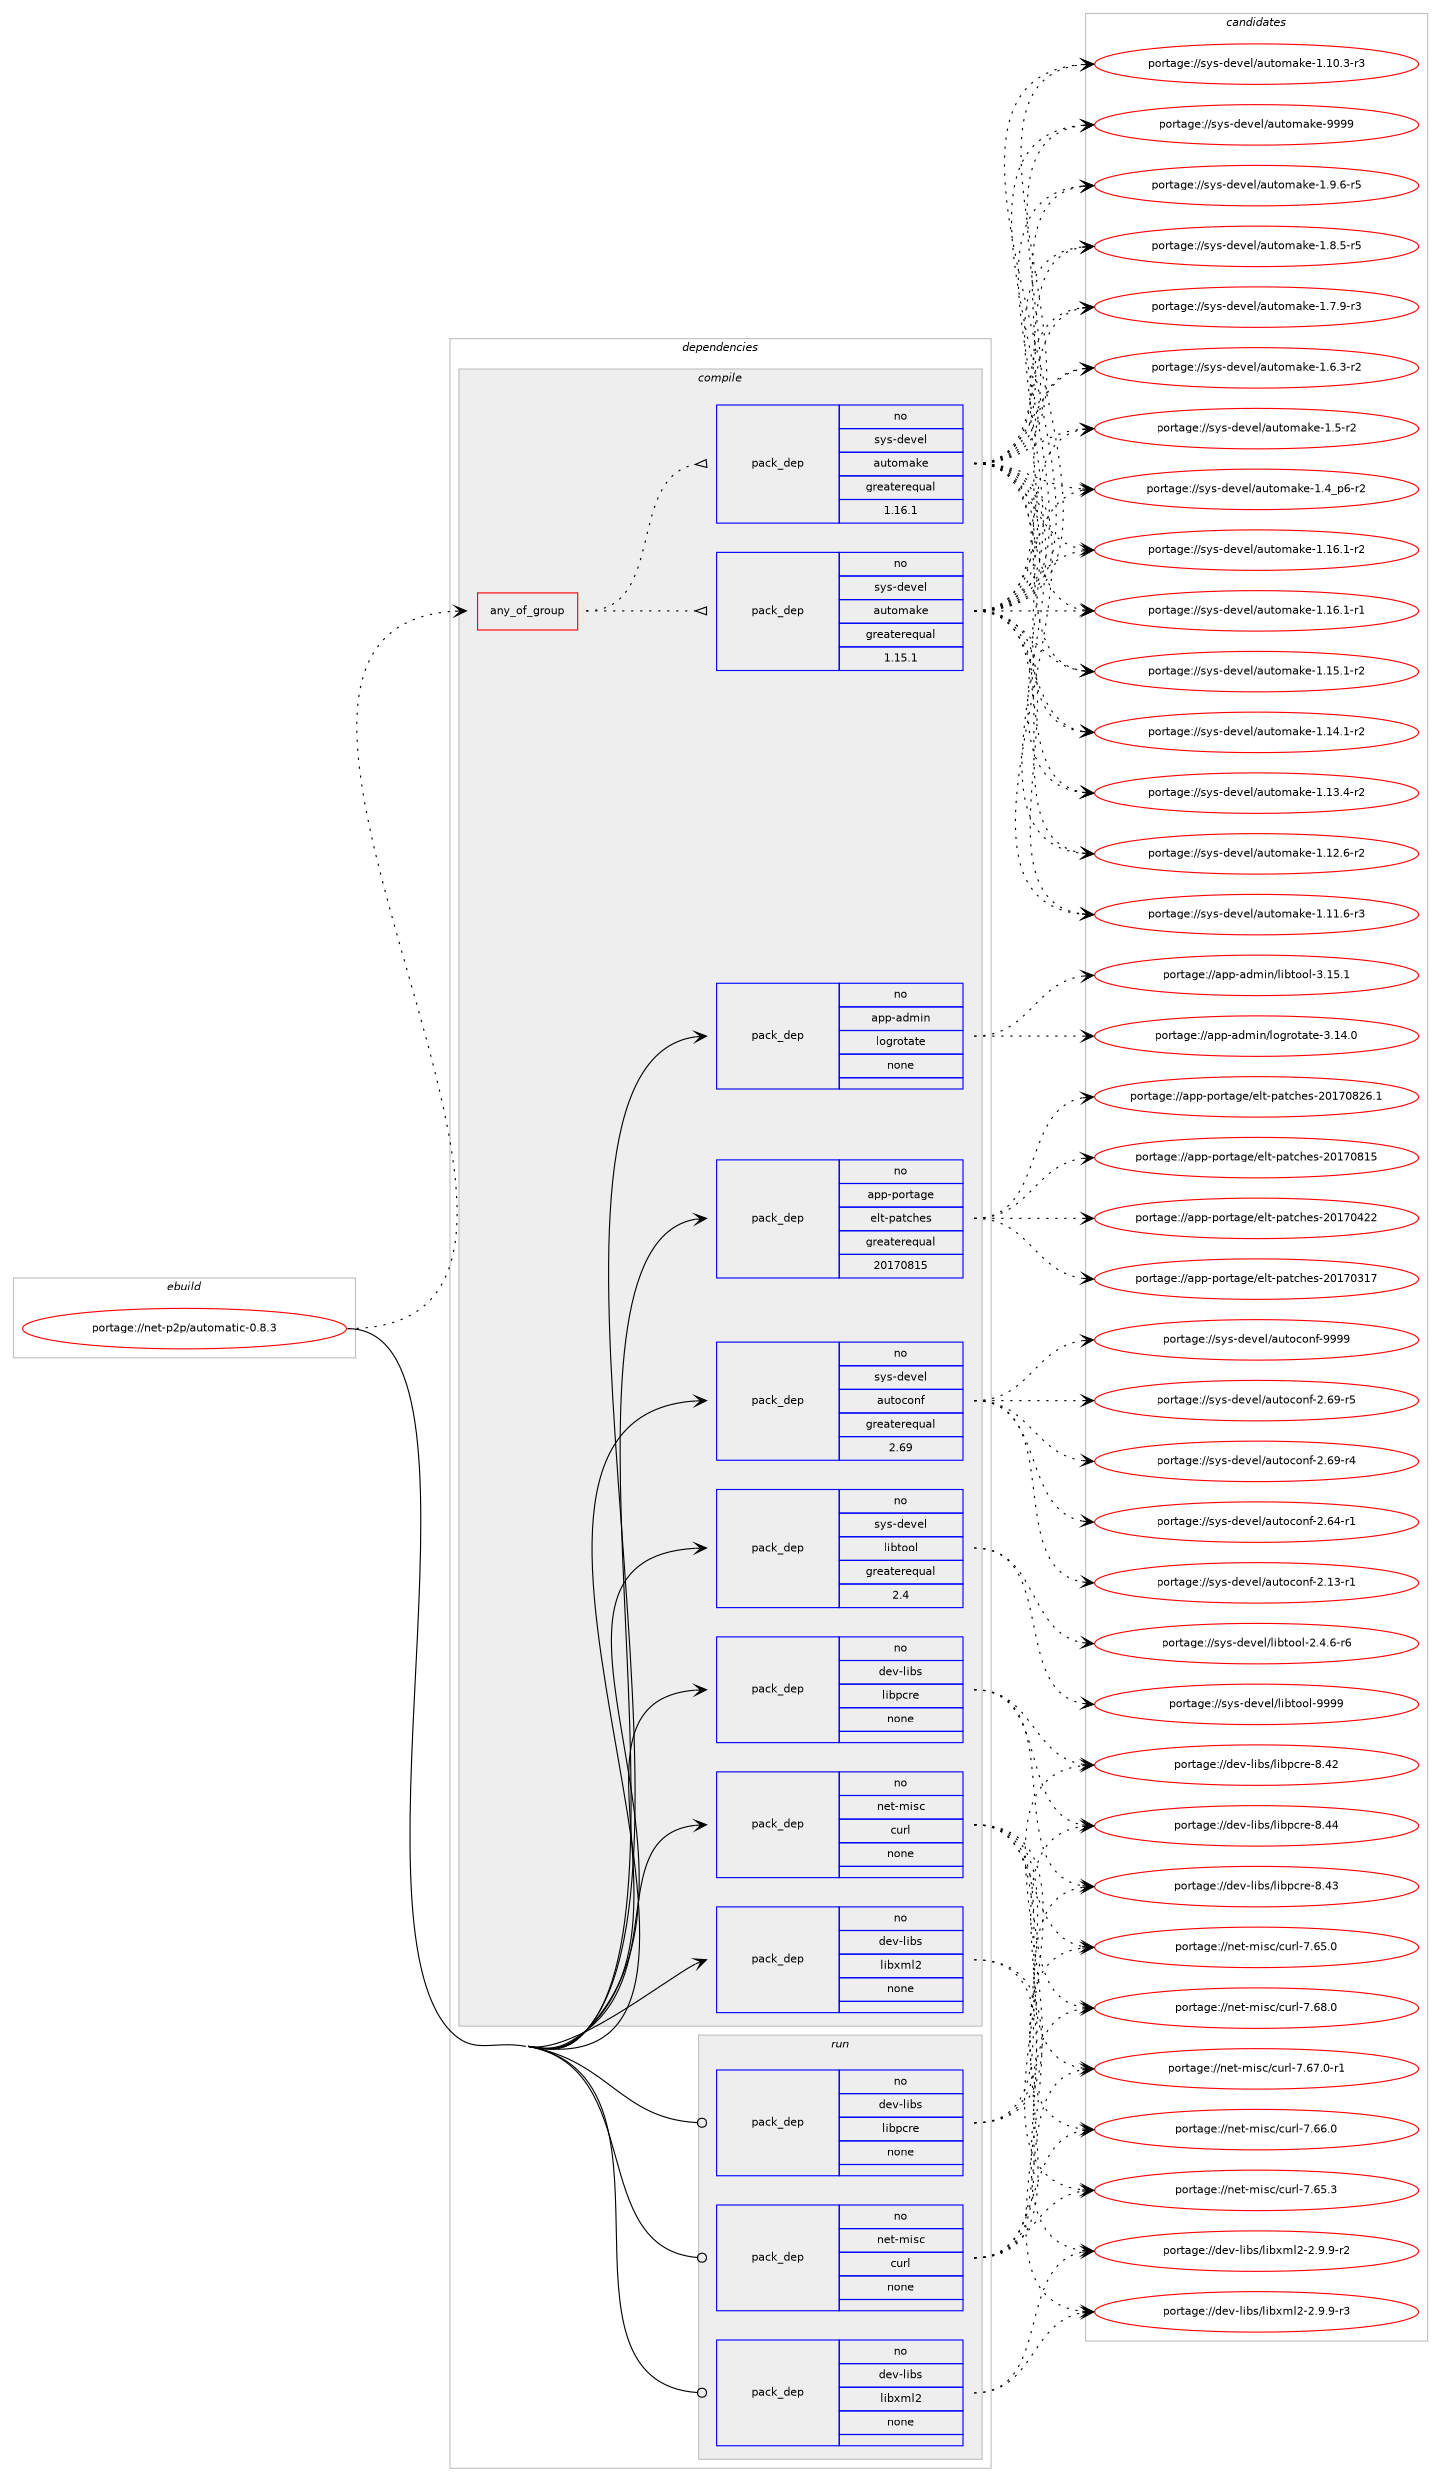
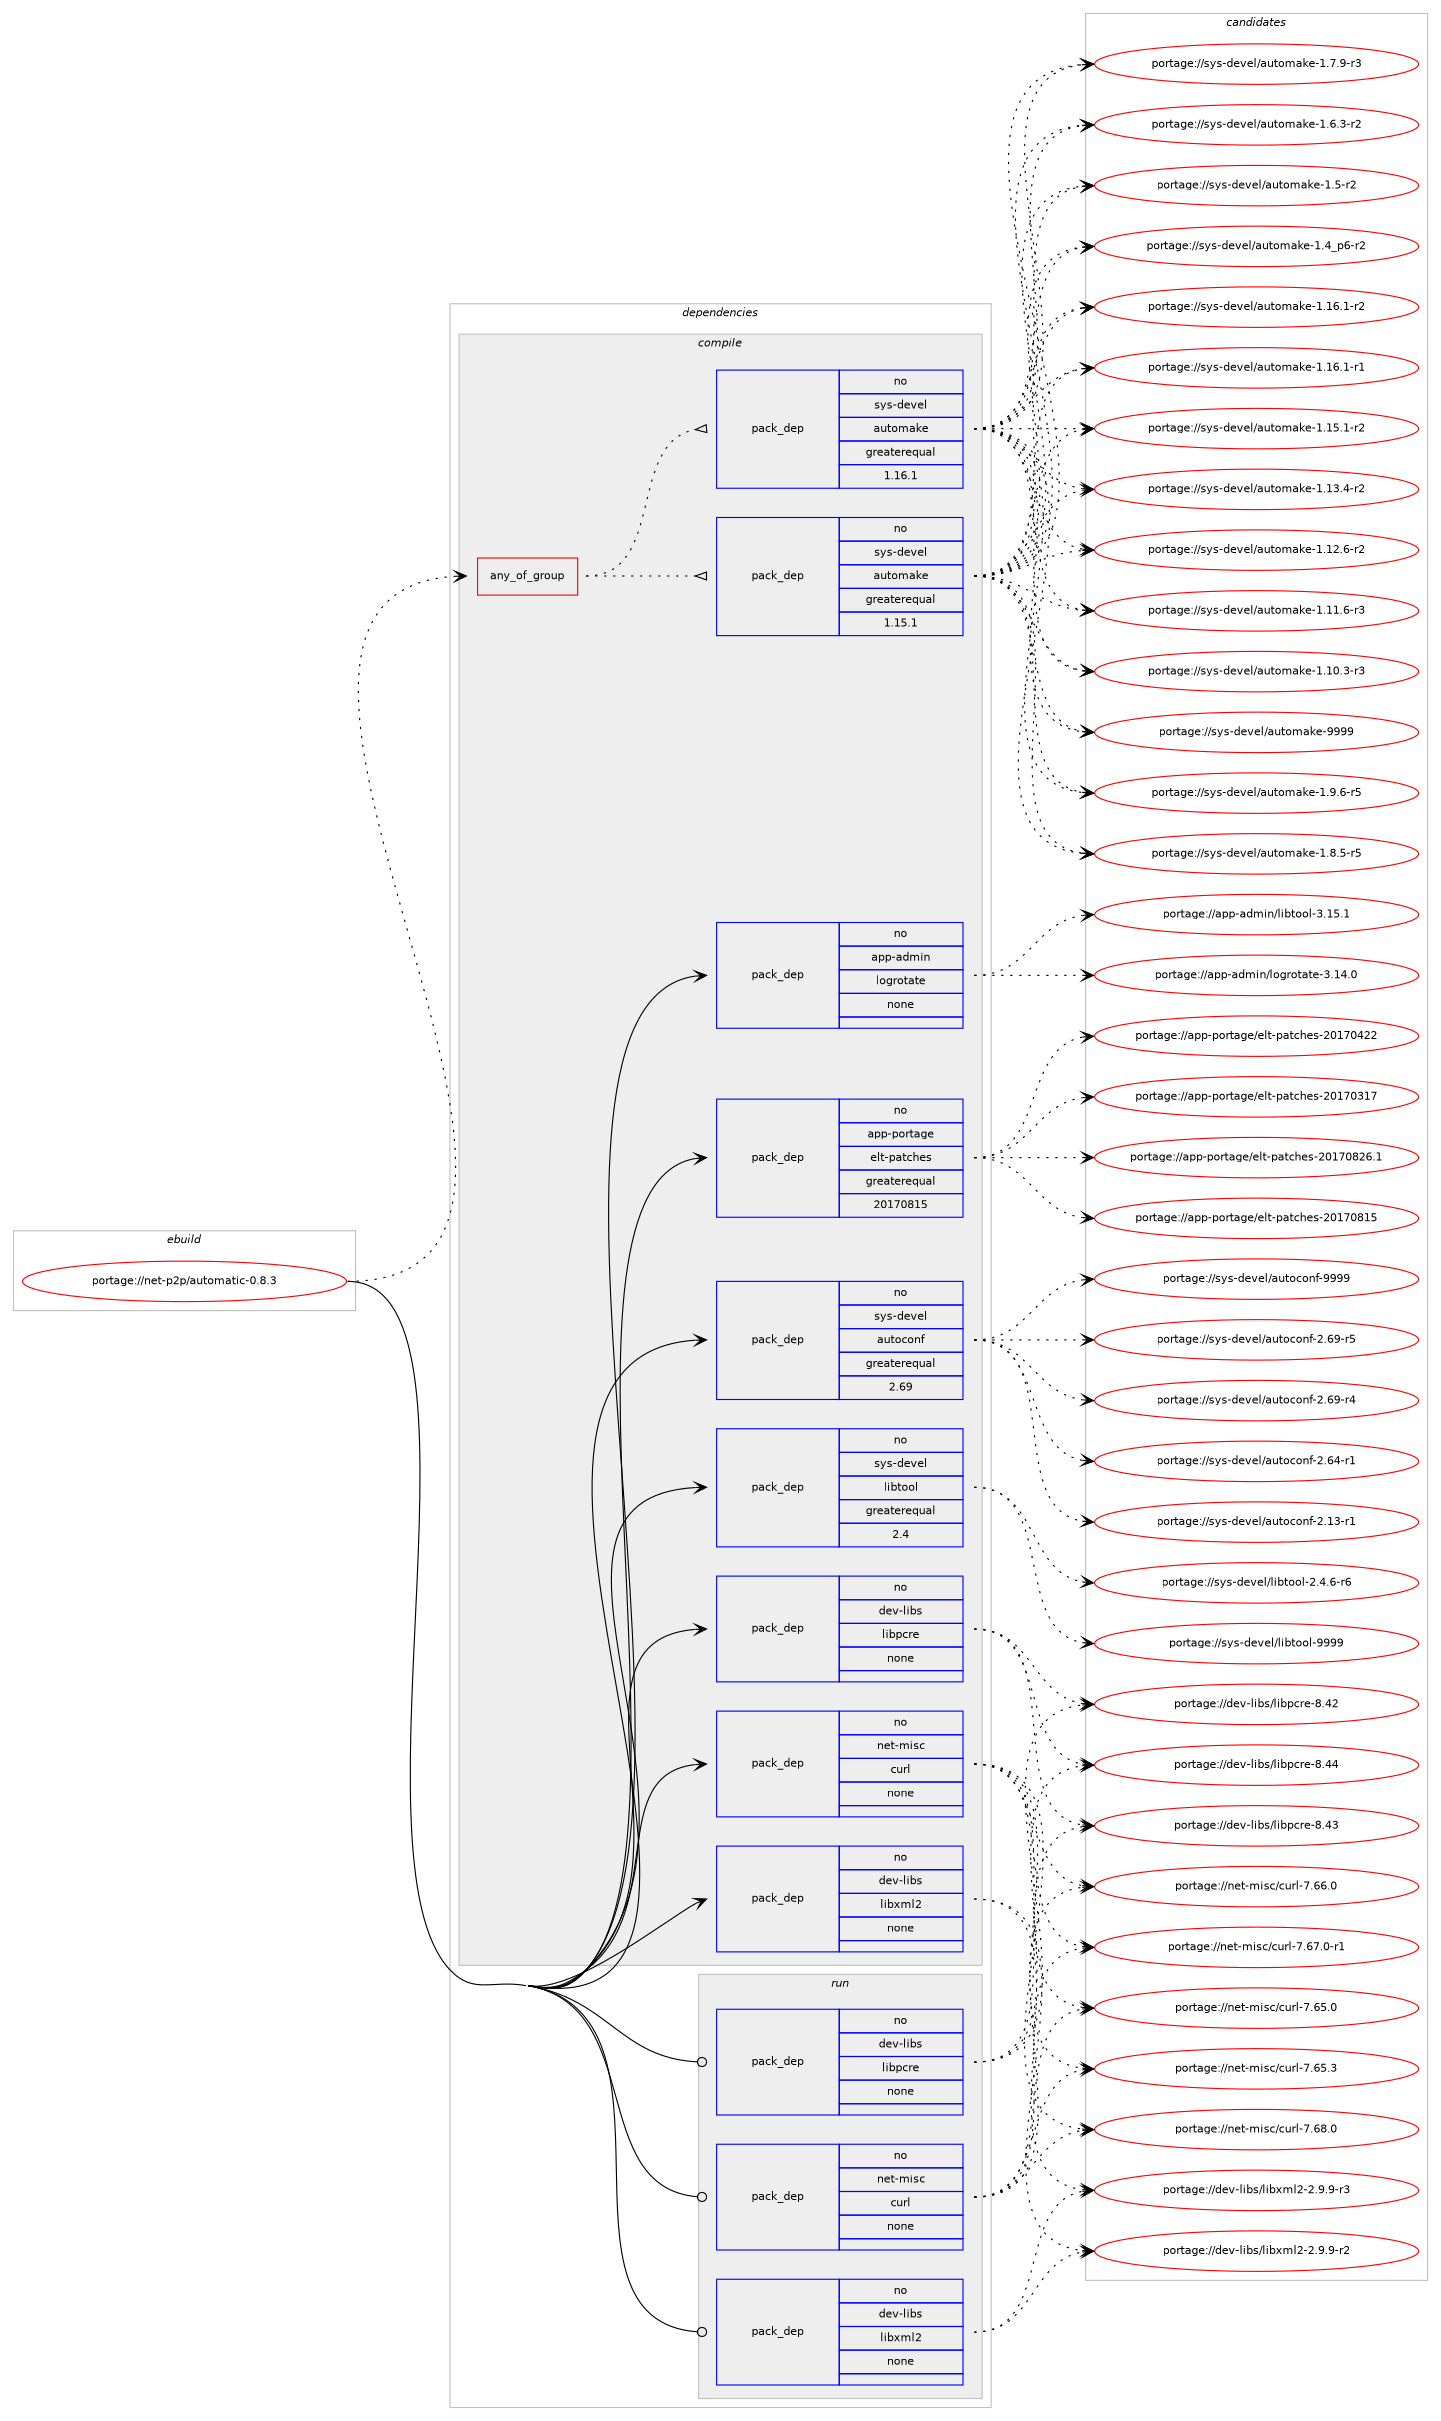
node "portage://sys-devel/automake-1.14.1-r2": removed
